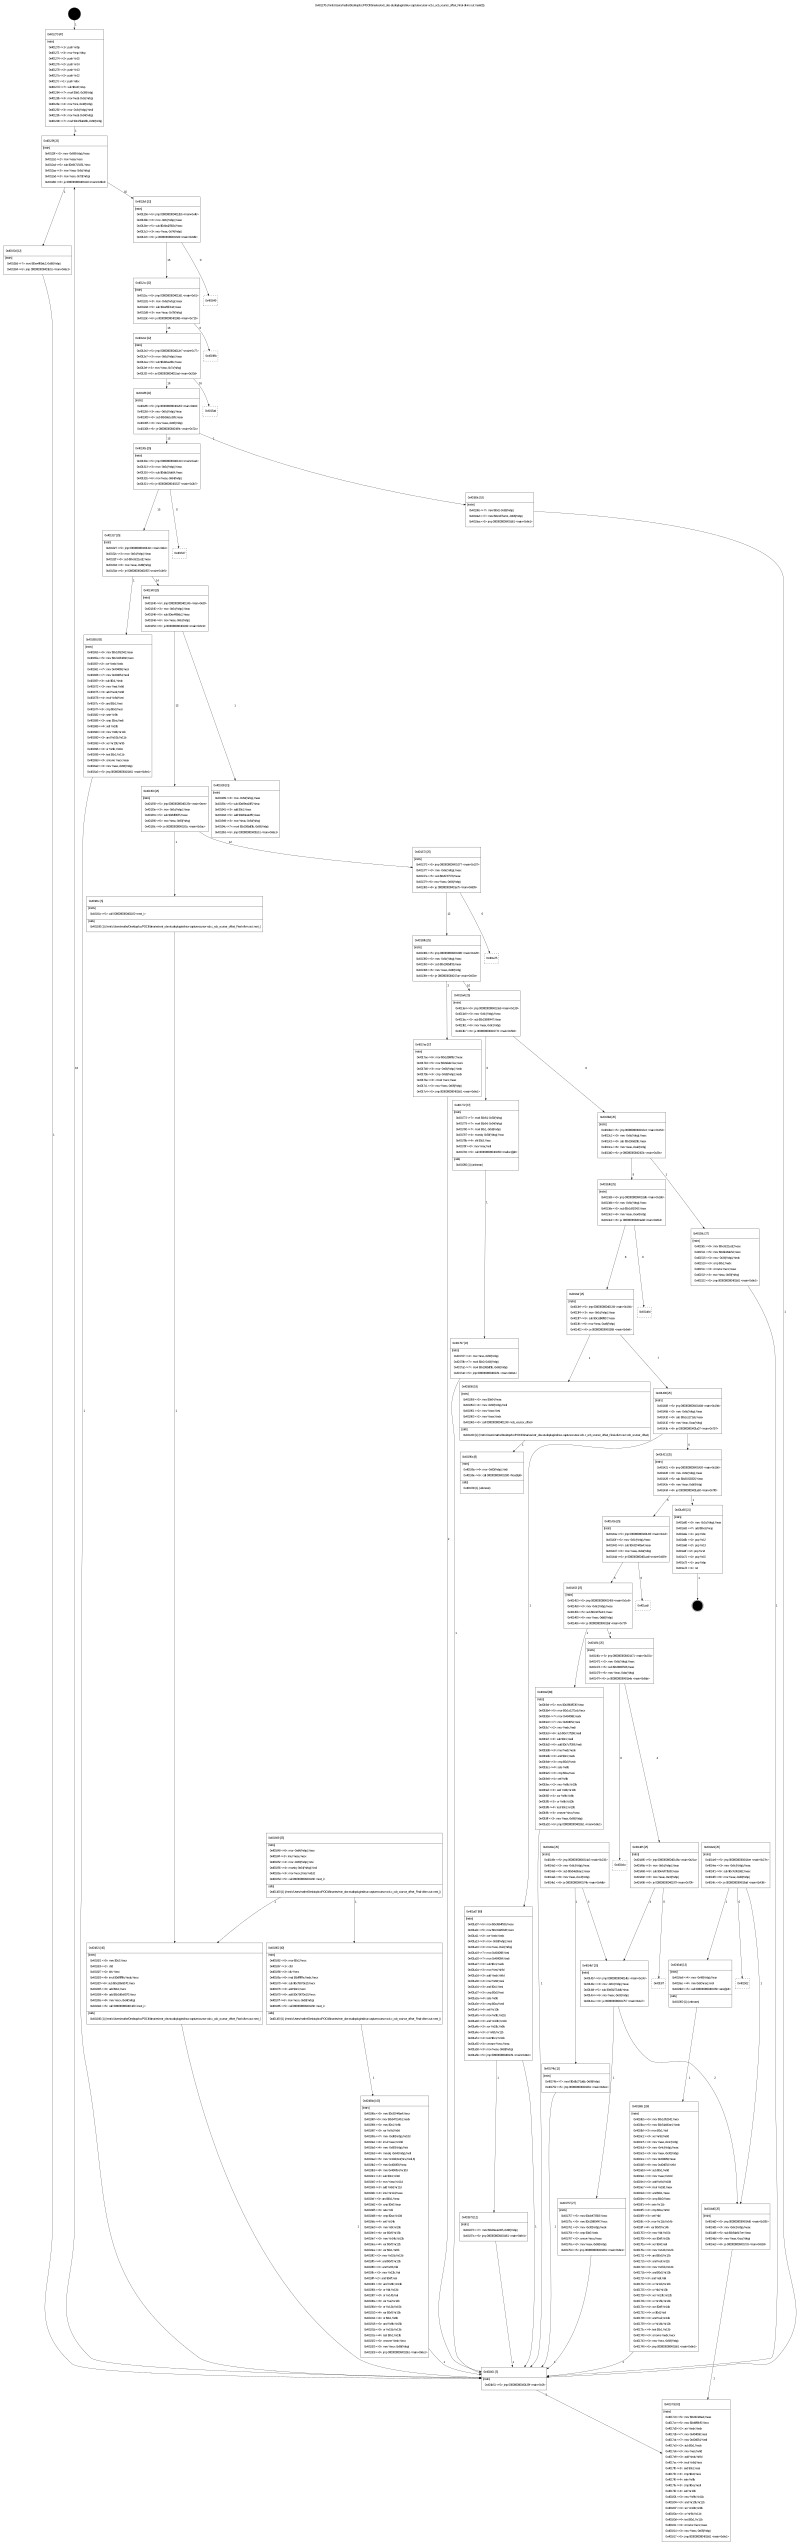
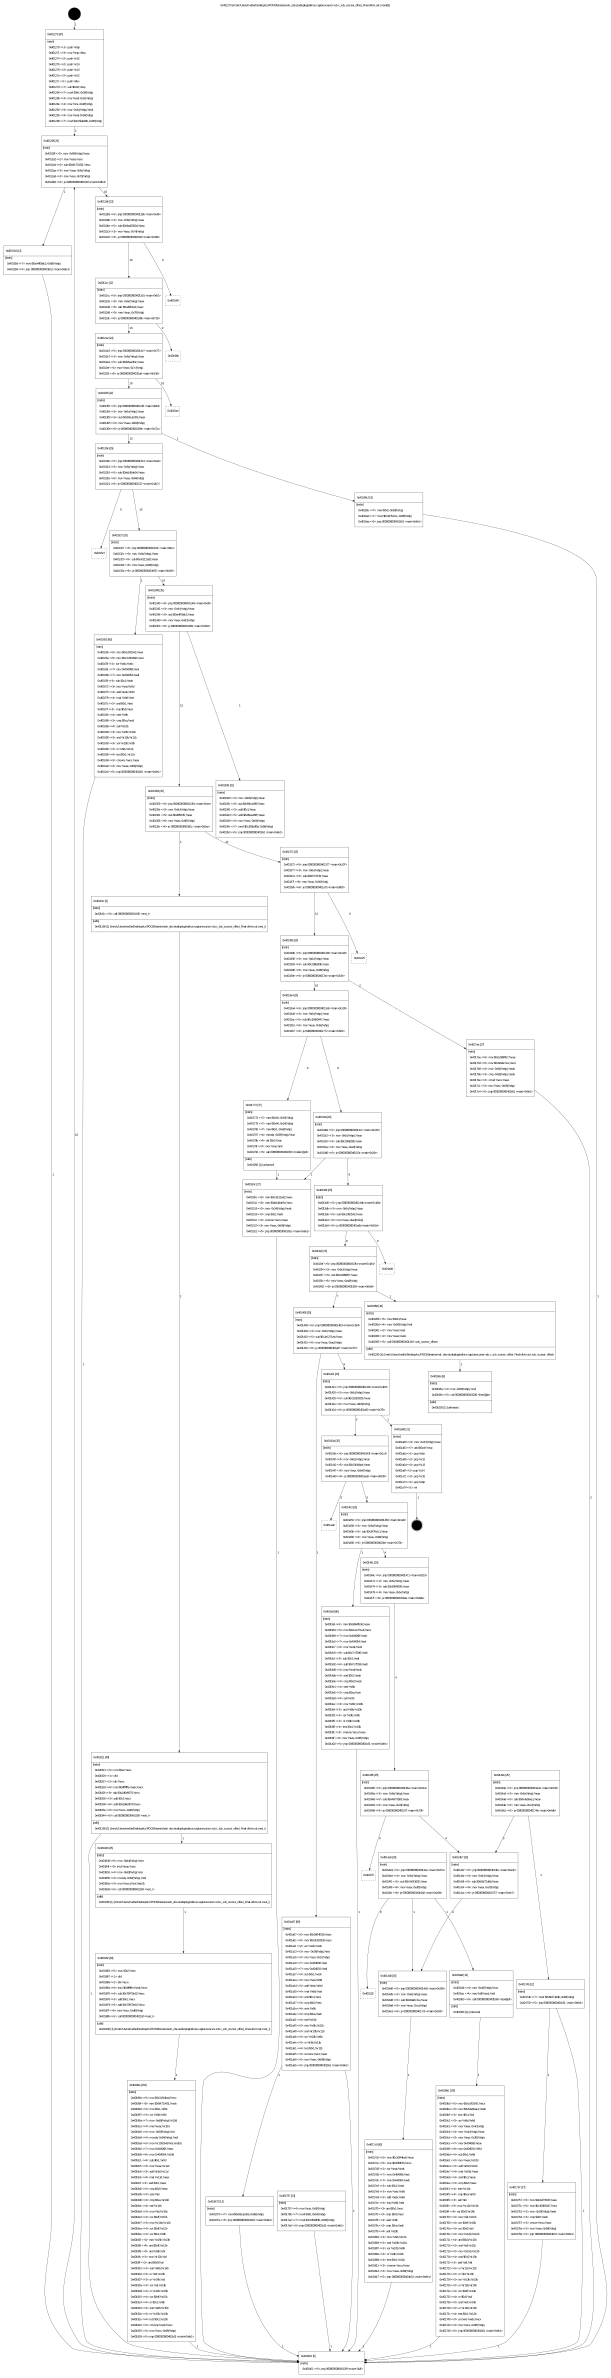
edge "0x401772 [37]" -> "0x401797 [23]": now "0x401772 [37]" -> "0x40150c [27]"
node "0x401b4a": removed
edge "0x401849 [25]" -> "0x401821 [40]": reversed
edge "0x4014b7 [25]" -> "0x401757 [27]": now "0x40174b [12]" -> "0x401757 [27]"
edge "0x401b51 [5]" -> "0x4017c9 [83]": reversed
